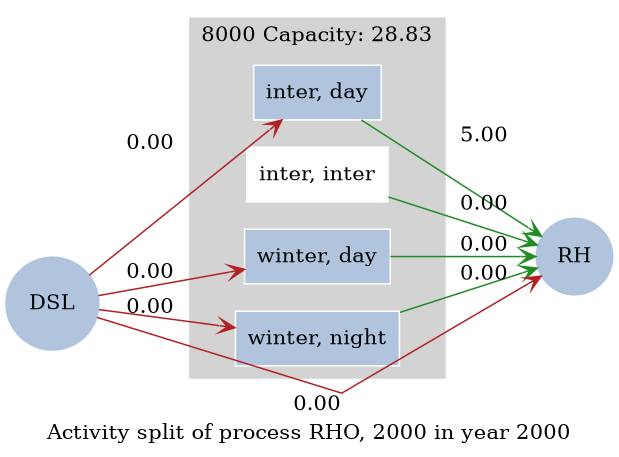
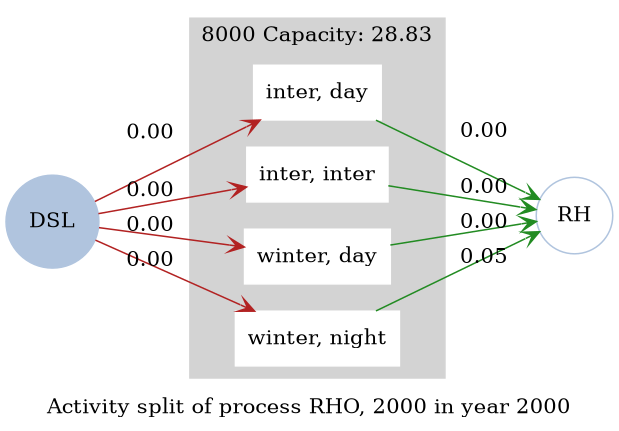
node "inter, day": fillcolor lightsteelblue -> white
edge "inter, day" -> "RH": label "5.00" -> "0.00"
node "winter, day": fillcolor lightsteelblue -> white
node "RH": fillcolor lightsteelblue -> white
edge "winter, night" -> "RH": label "0.00" -> "0.05"
node "winter, night": fillcolor lightsteelblue -> white
edge "DSL" -> "RH": now "DSL" -> "inter, inter"
